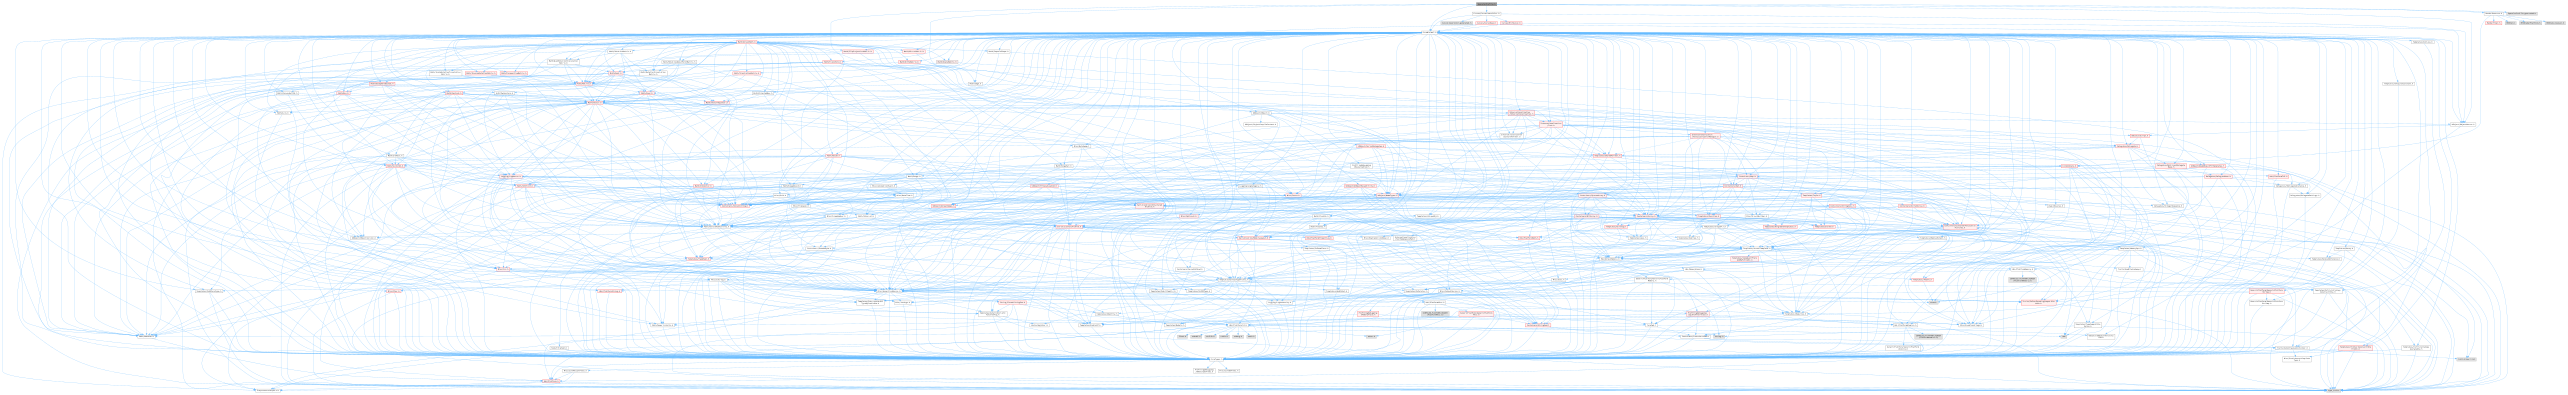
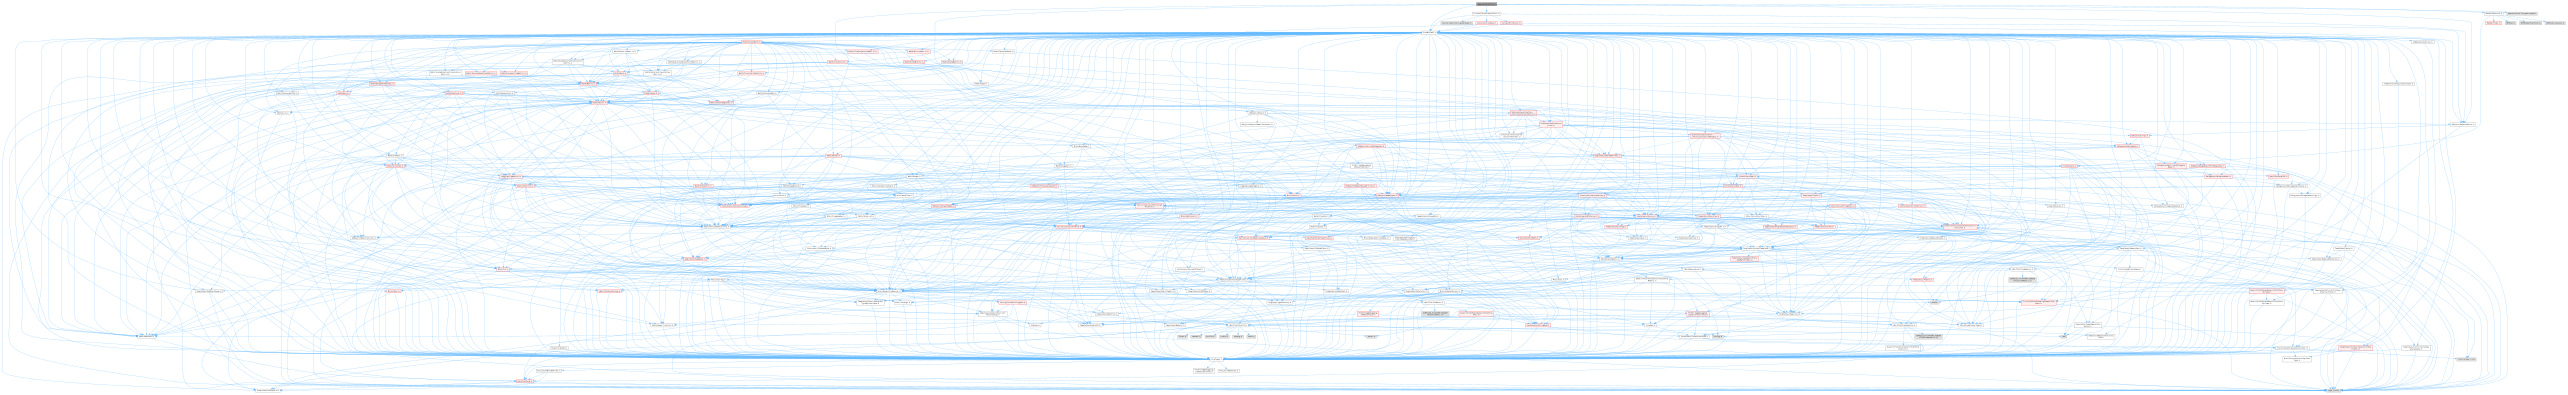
node "VectorRegister.h": label "VectorRegister.h" -> "IsEnum.h"
